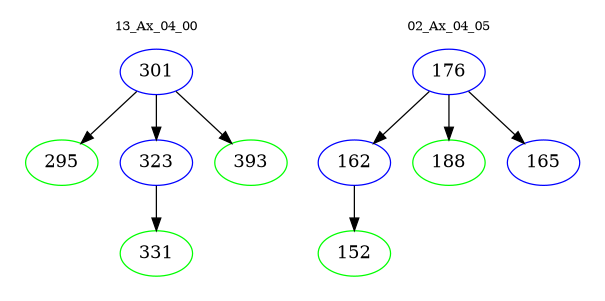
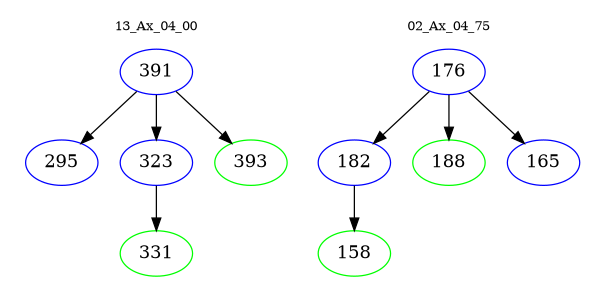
cluster "02_Ax_04_05": label "02_Ax_04_05" -> "02_Ax_04_75"
node "301": label "301" -> "391"
node "295": color green -> blue
node "162": label "162" -> "182"
node "152": label "152" -> "158"
